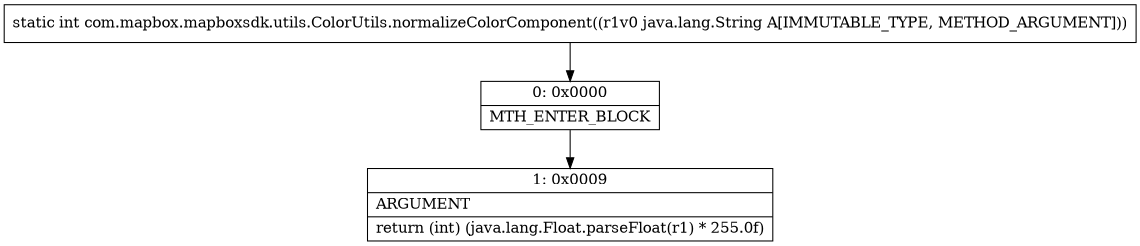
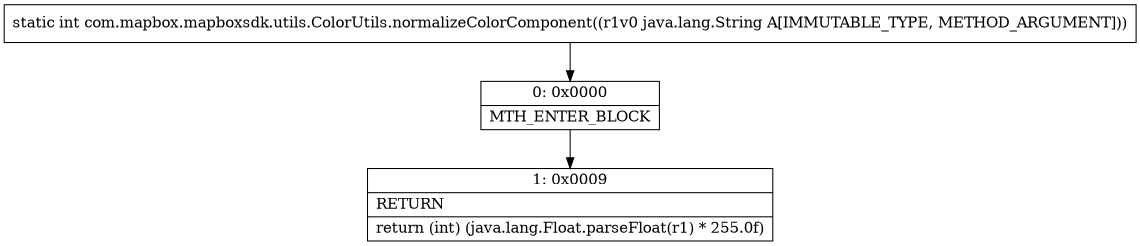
node "1: 0x0009": text "ARGUMENT" -> "RETURN"
